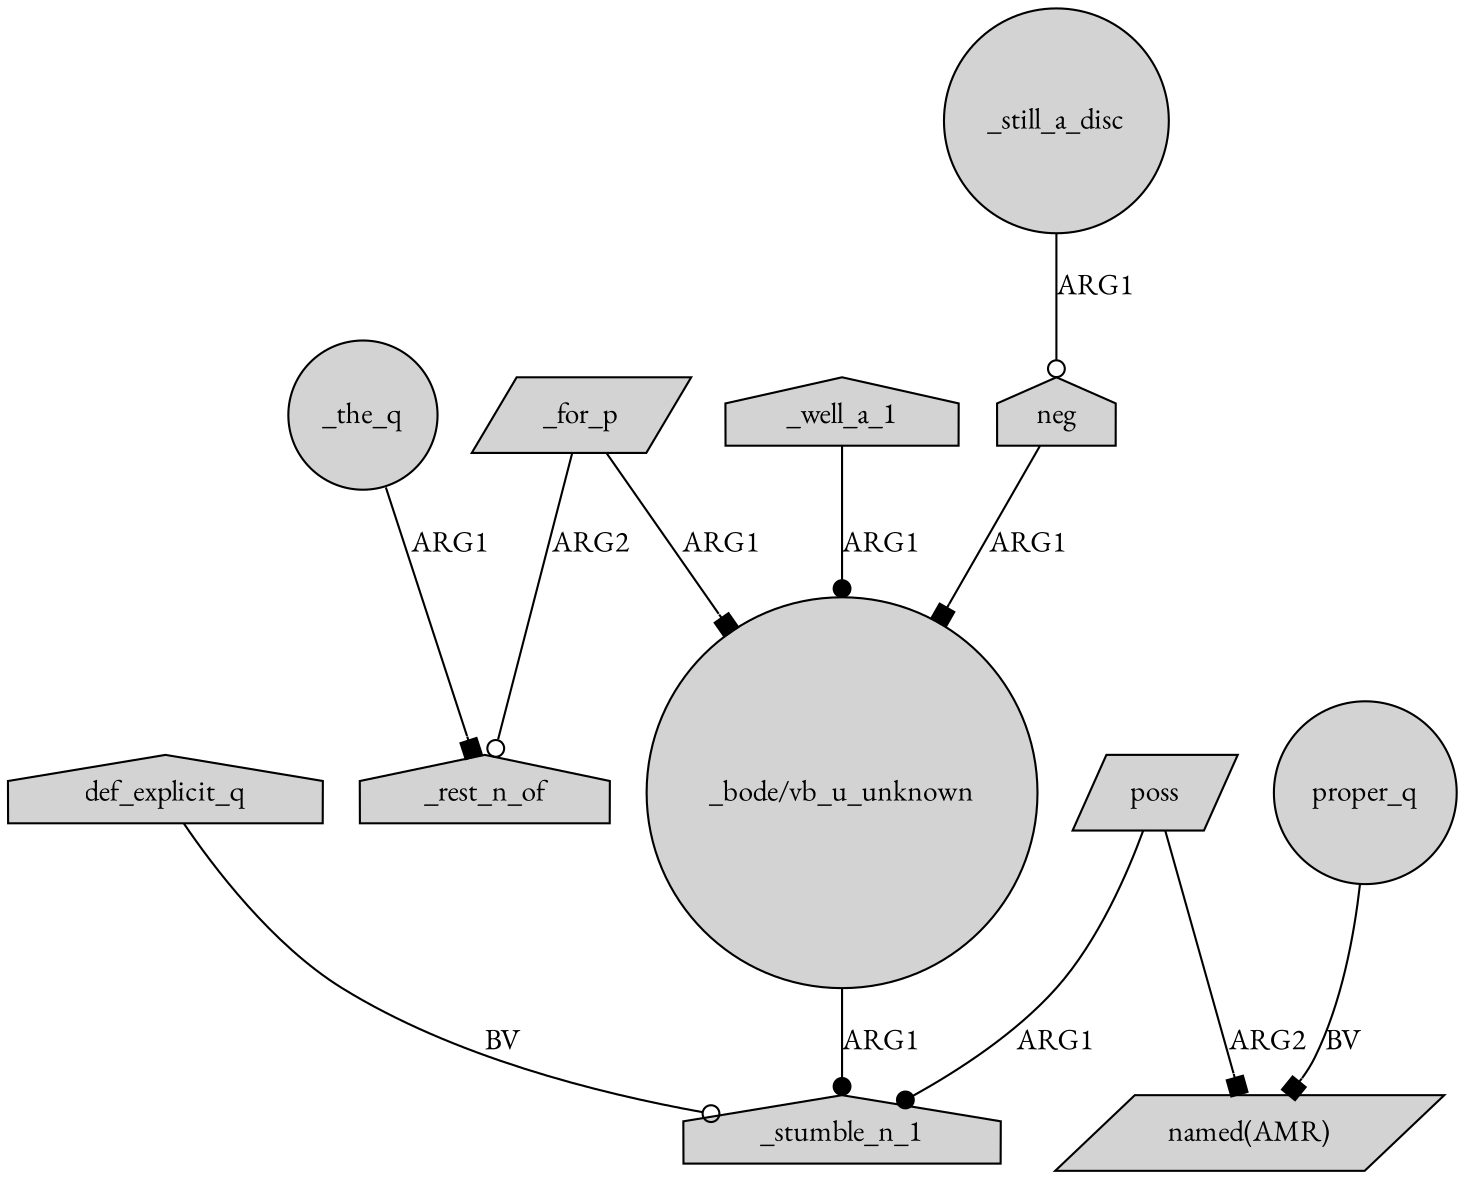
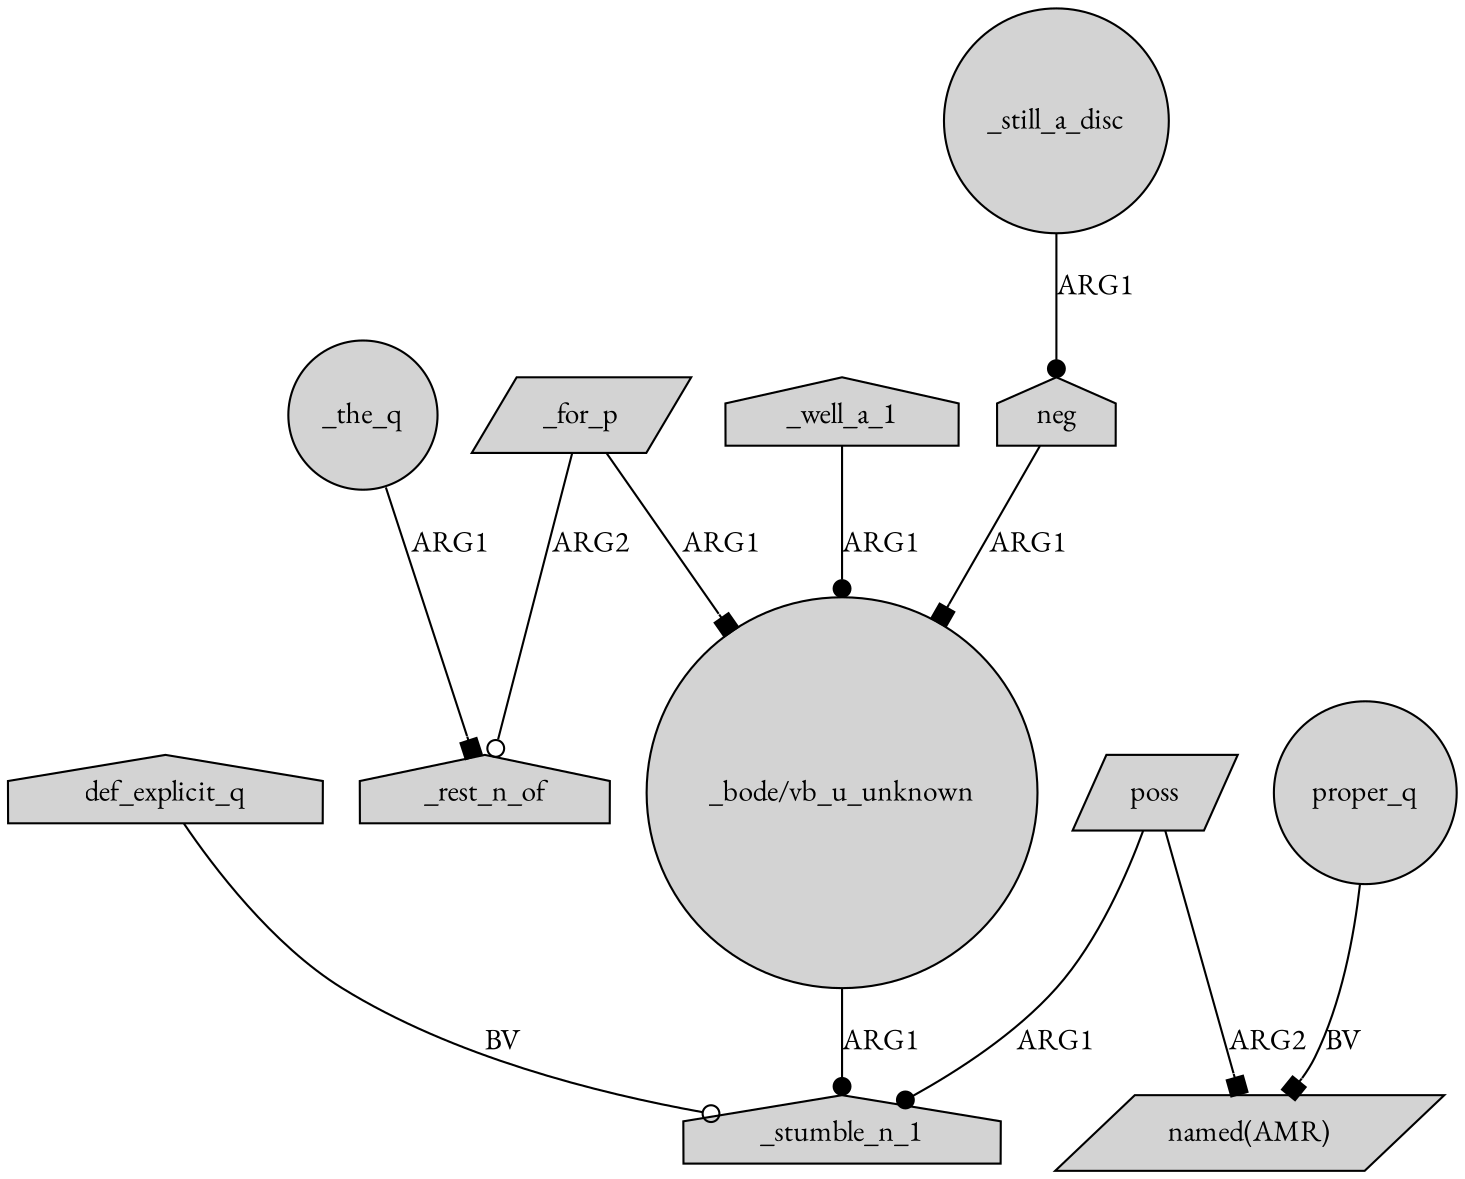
edge "_still_a_disc" -> "neg": arrowhead odot -> dot
